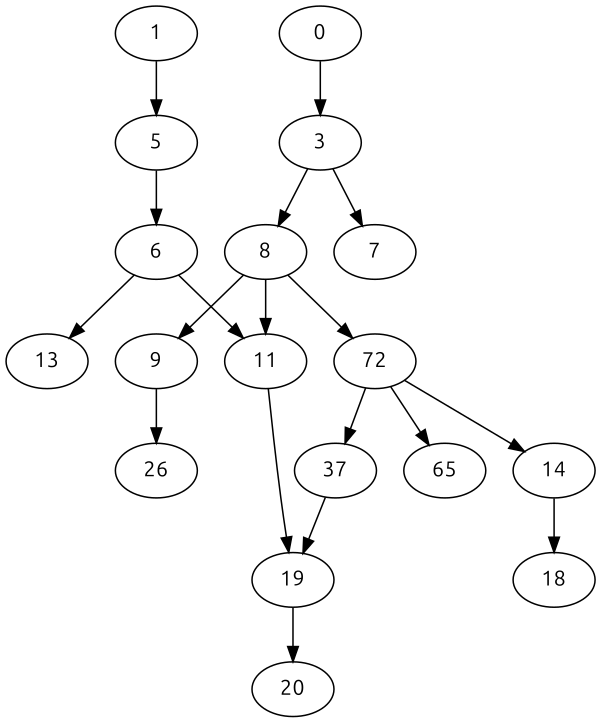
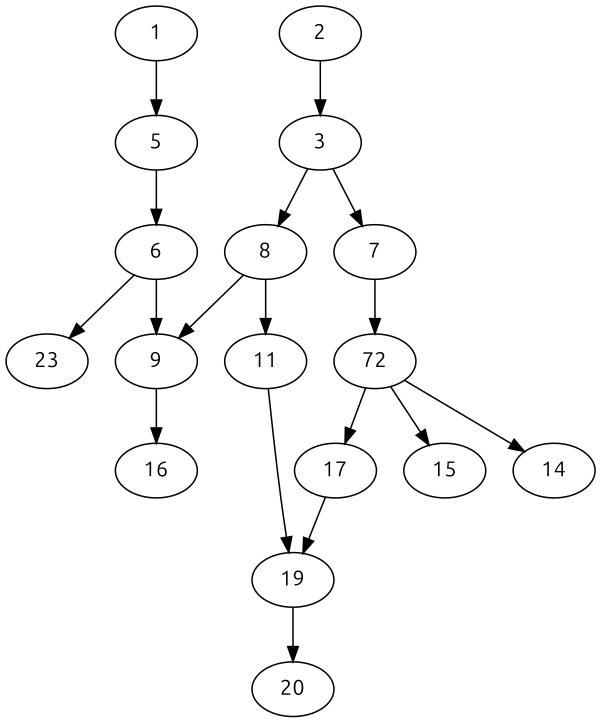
node "0": label "0" -> "2"
edge "6" -> "11": now "6" -> "9"
edge "8" -> "72": now "7" -> "72"
node "13": label "13" -> "23"
node "26": label "26" -> "16"
node "37": label "37" -> "17"
node "65": label "65" -> "15"
node "18": removed
